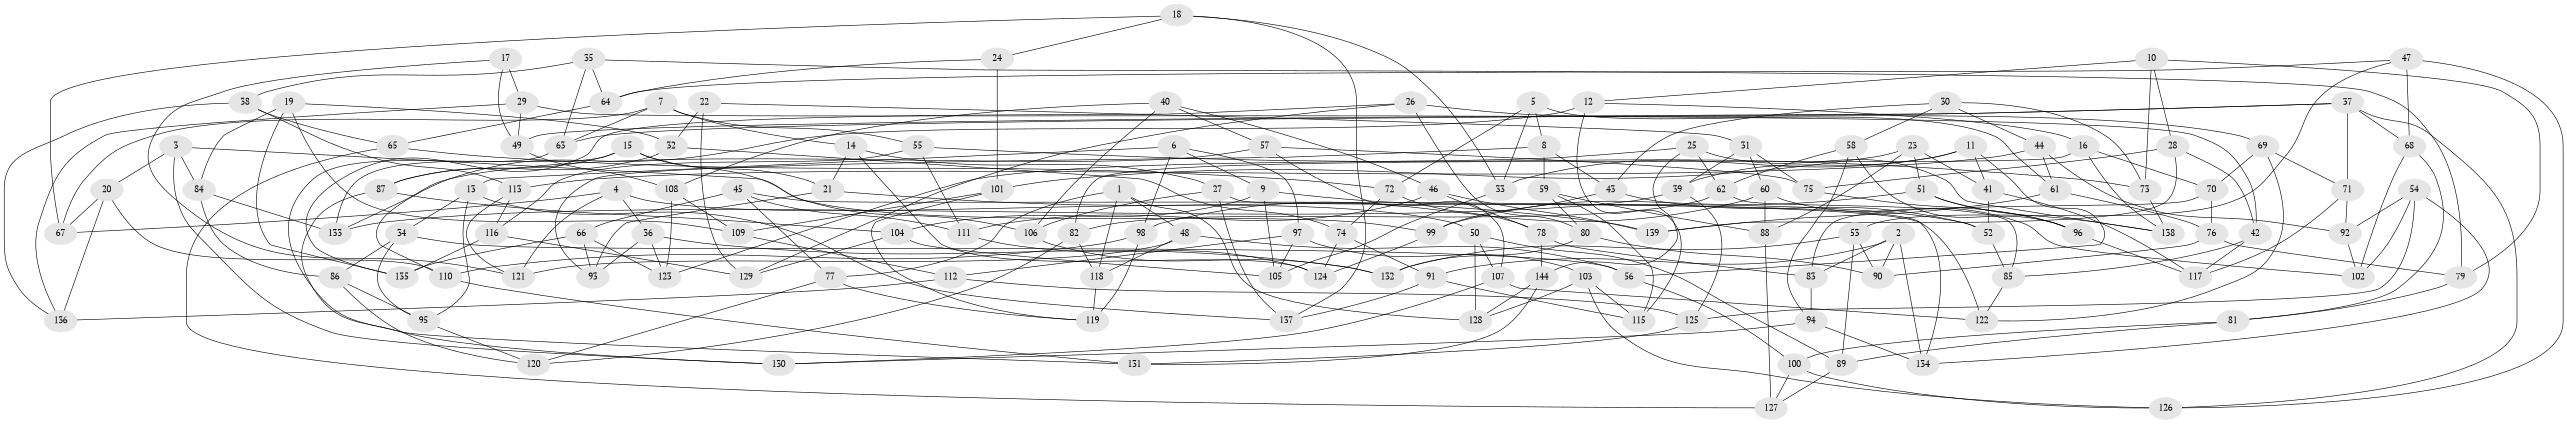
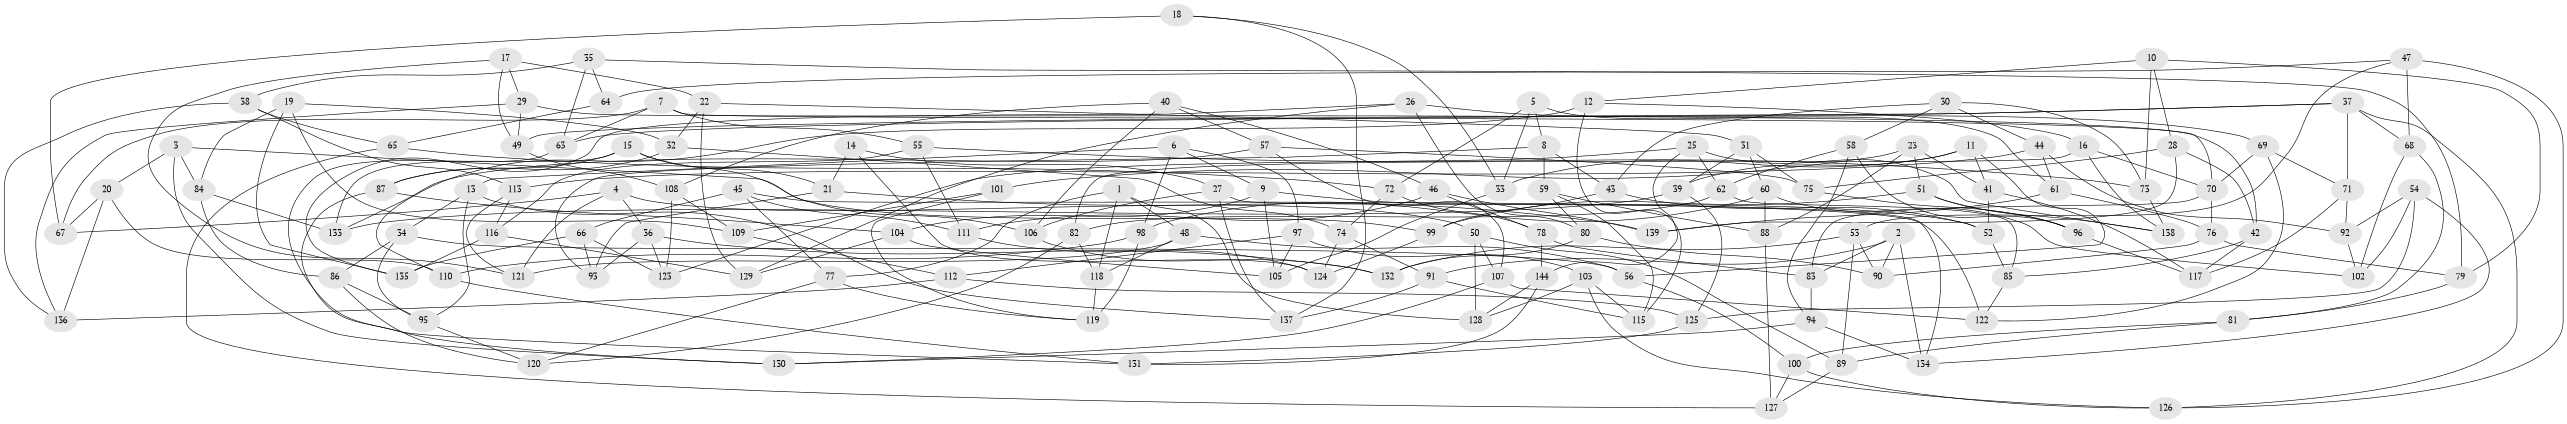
node "24": removed
edge "17" -- "22": added
edge "7" -- "14": now "7" -- "70"
